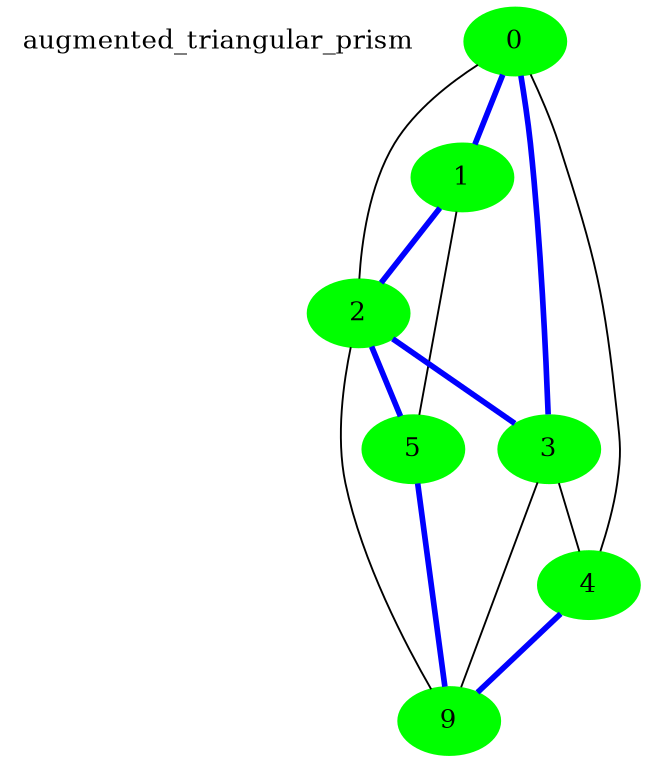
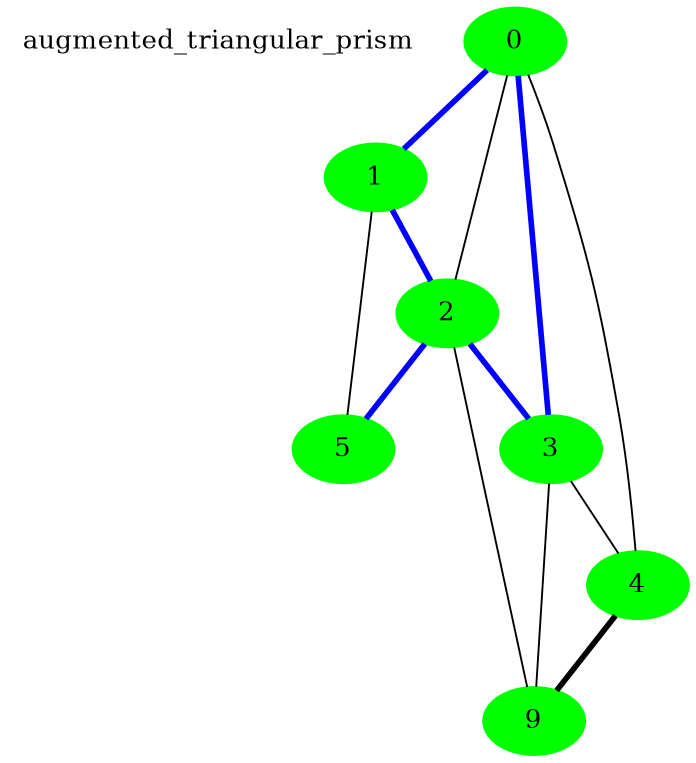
edge "5" -- "9": removed
edge "4" -- "9": color blue -> black
